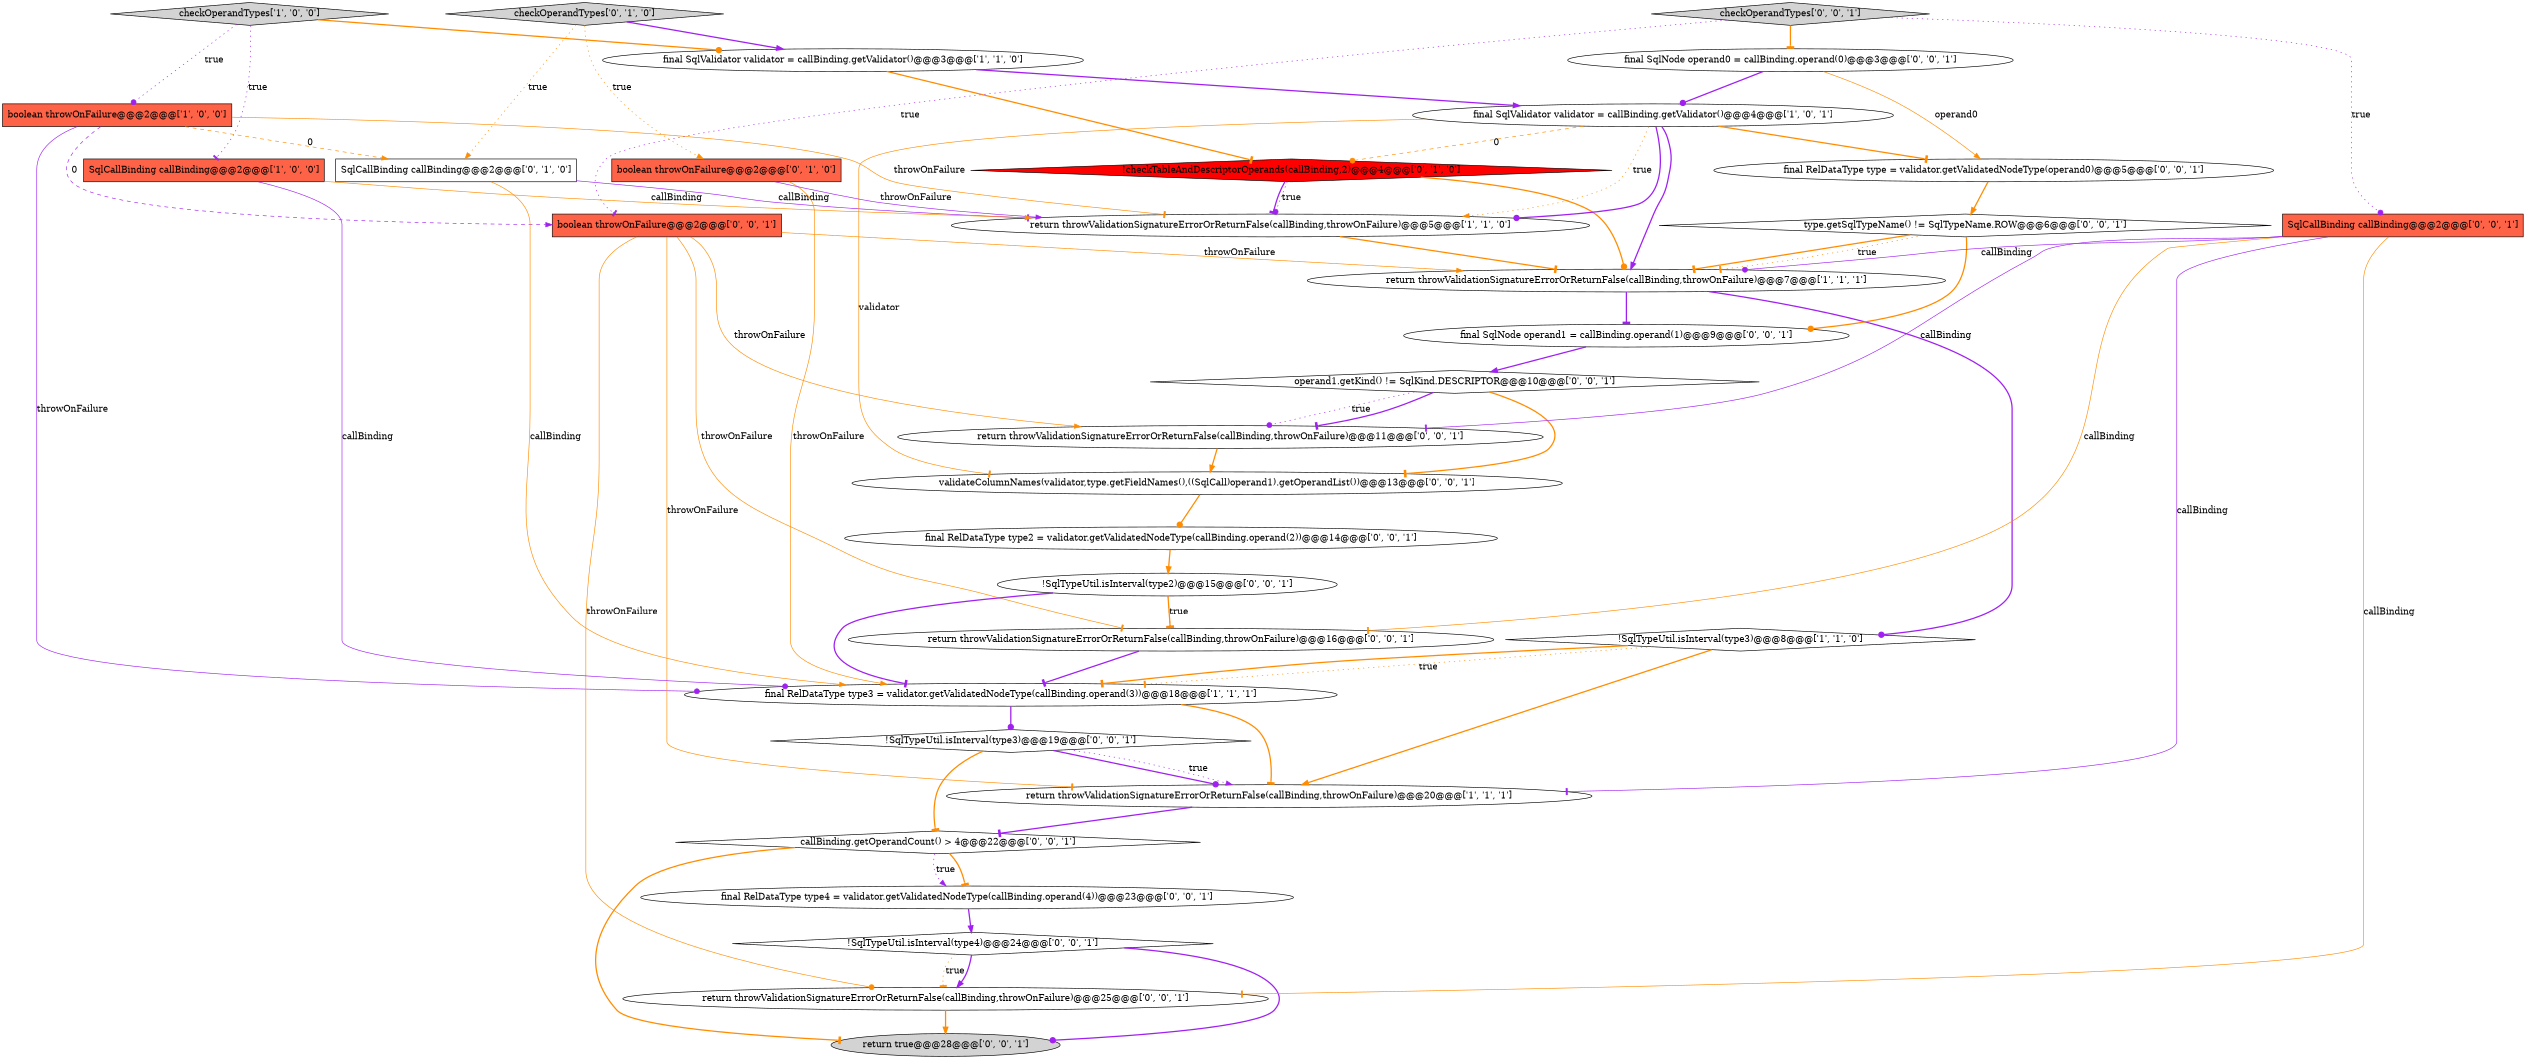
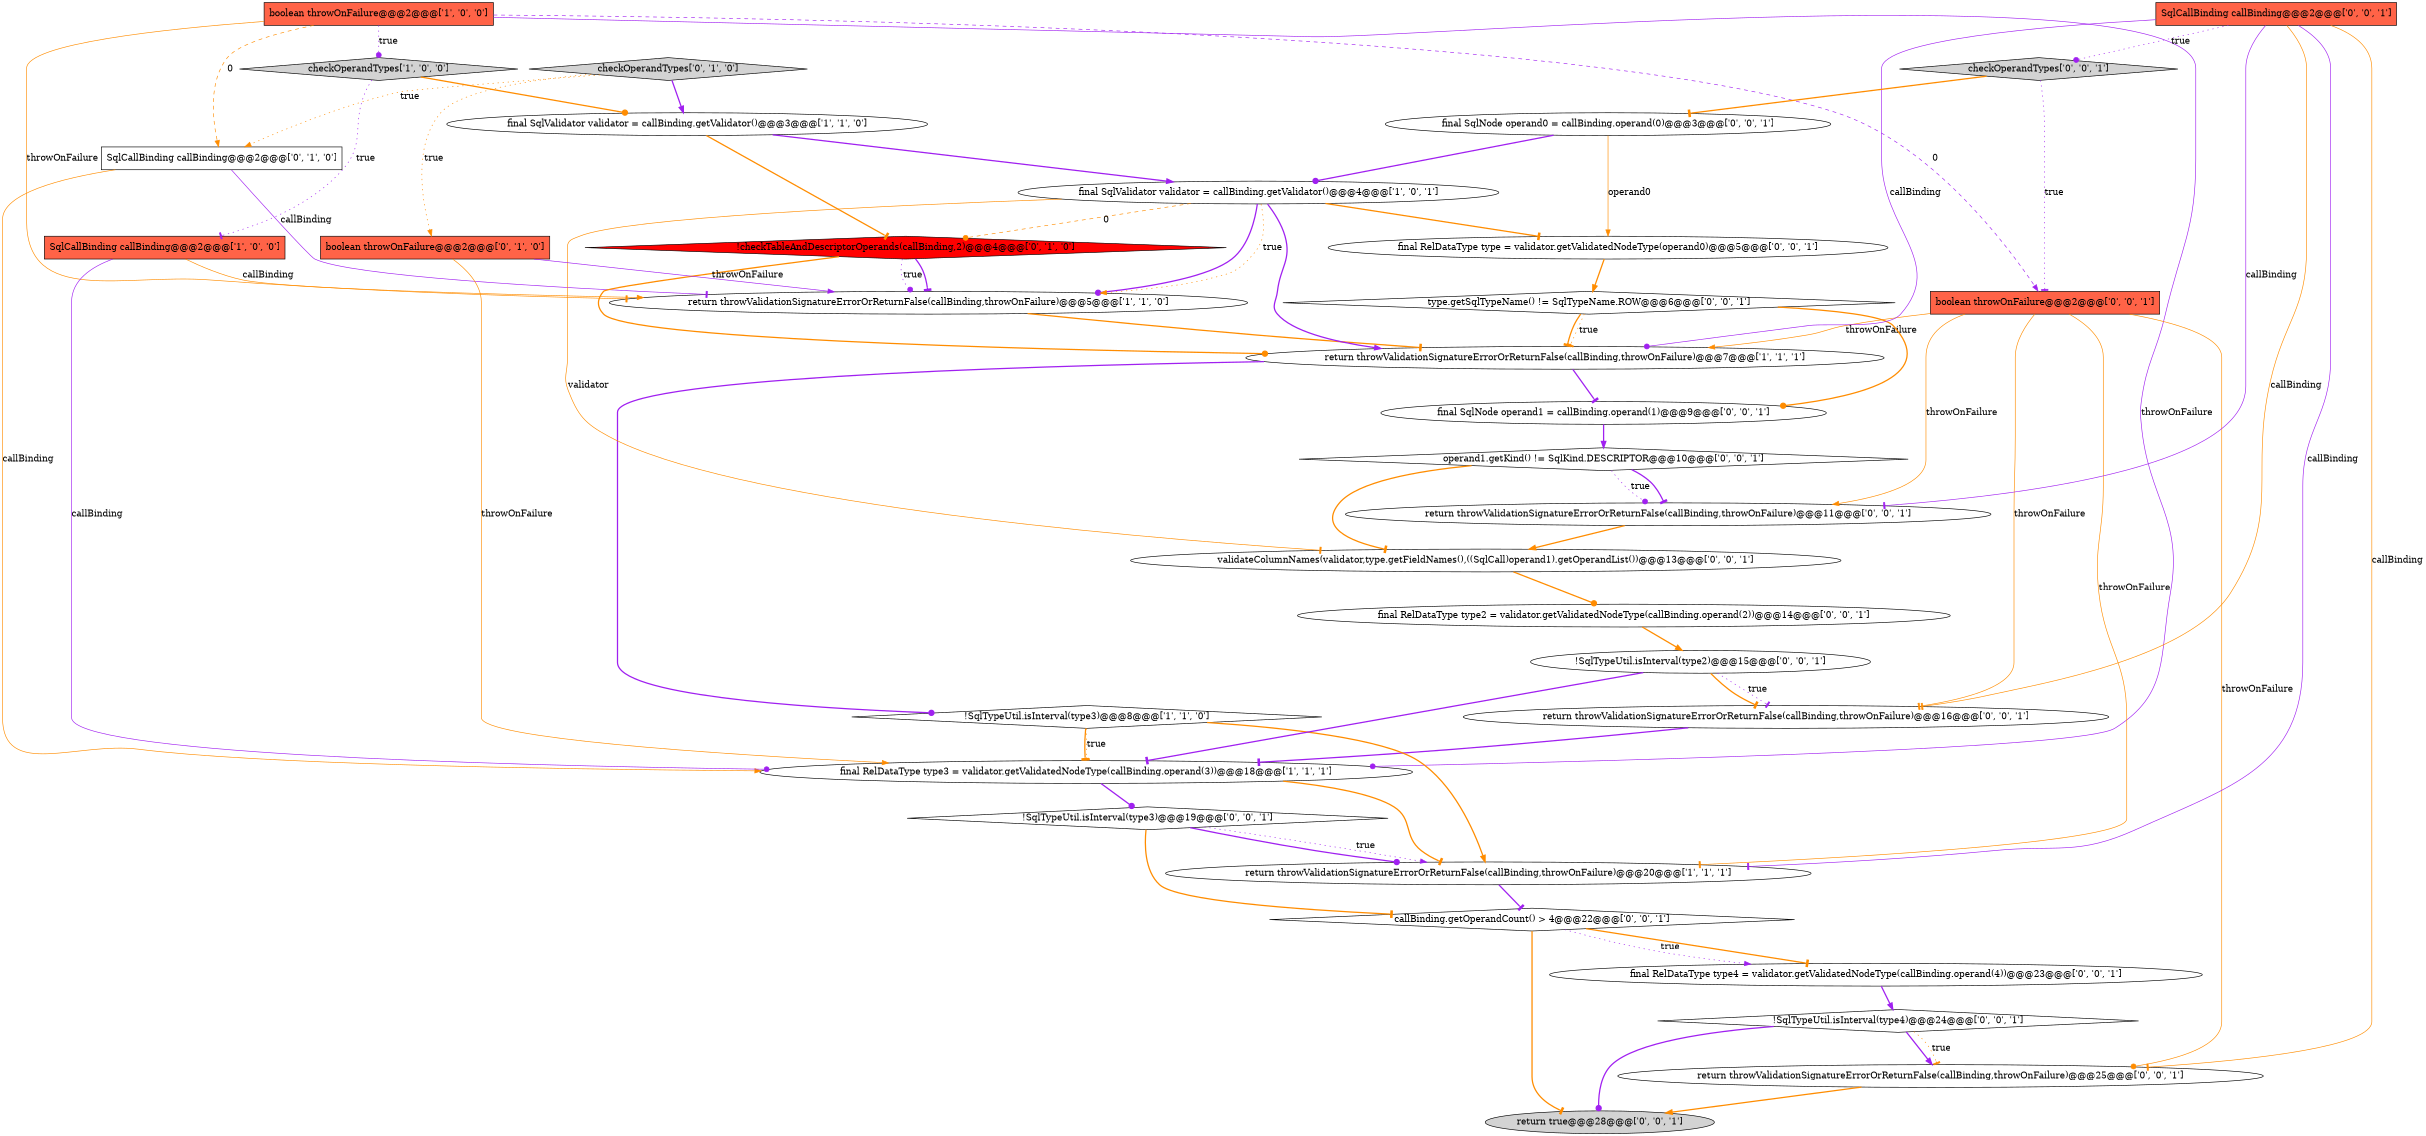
edge "checkOperandTypes['0', '0', '1']" -> "SqlCallBinding callBinding@@@2@@@['0', '0', '1']": reversed
edge "checkOperandTypes['1', '0', '0']" -> "boolean throwOnFailure@@@2@@@['1', '0', '0']": reversed
